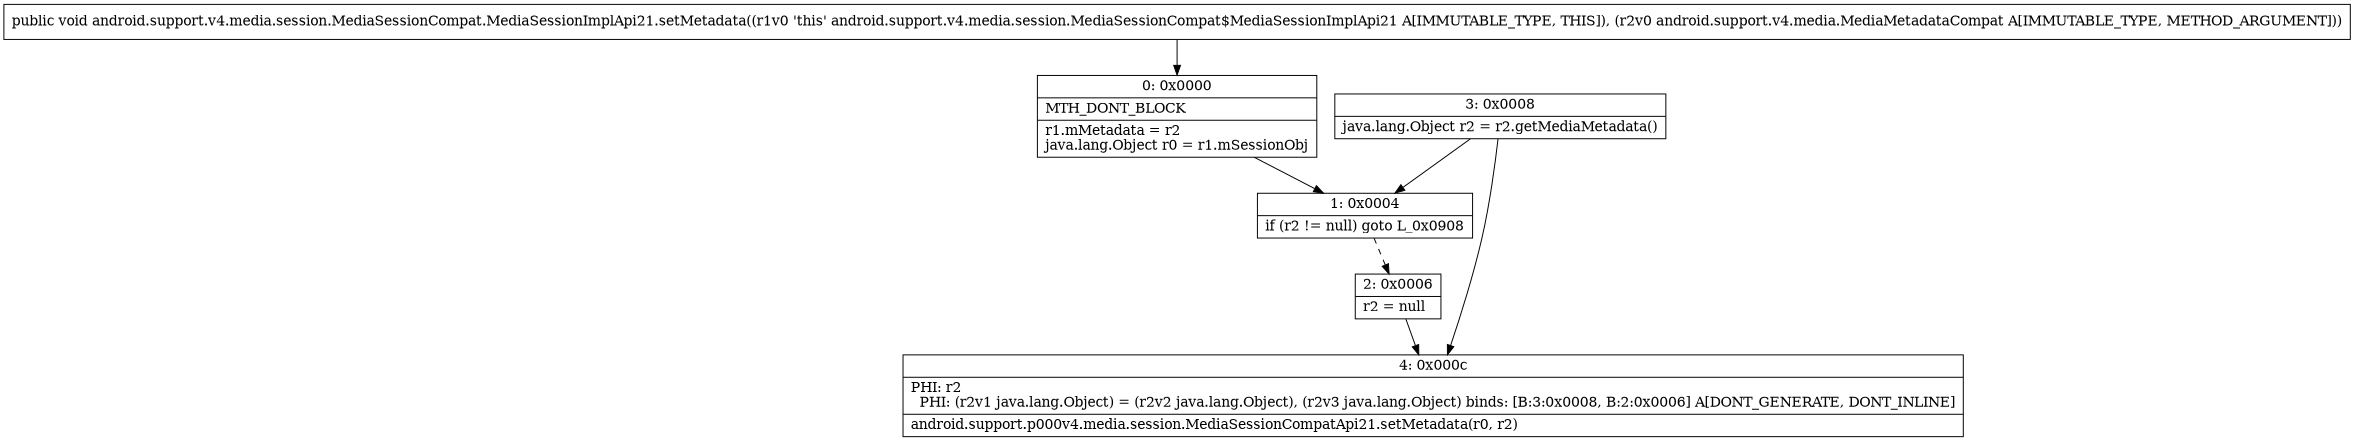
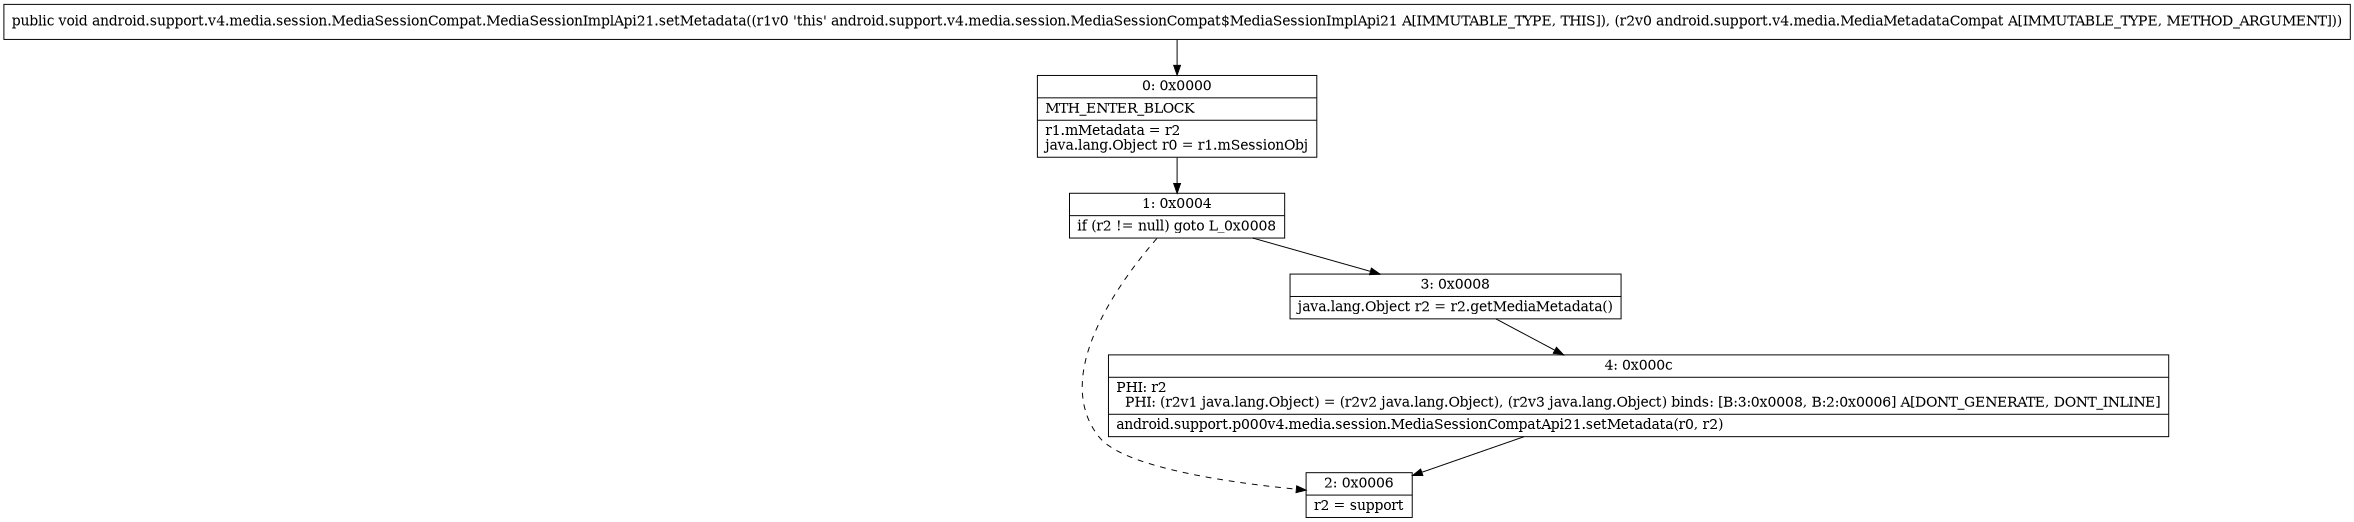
node "0: 0x0000": text "MTH_DONT_BLOCK" -> "MTH_ENTER_BLOCK"
edge "3: 0x0008" -> "1: 0x0004": reversed
node "1: 0x0004": text "if (r2 != null) goto L_0x0908" -> "if (r2 != null) goto L_0x0008"
node "2: 0x0006": text "r2 = null" -> "r2 = support"
edge "2: 0x0006" -> "4: 0x000c": reversed
